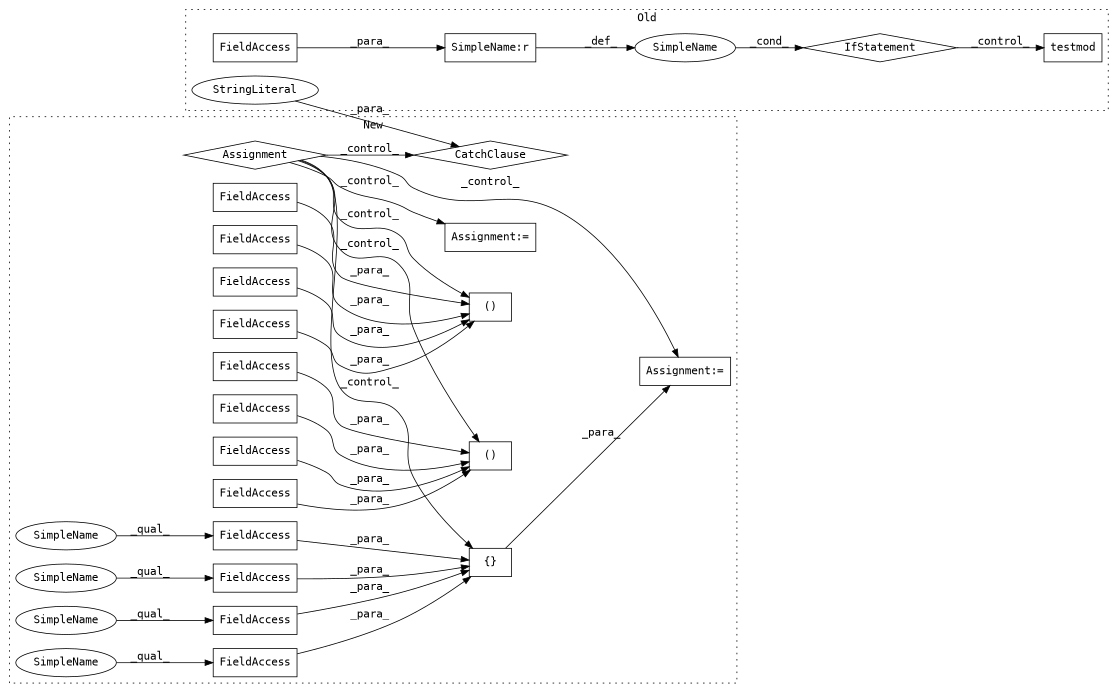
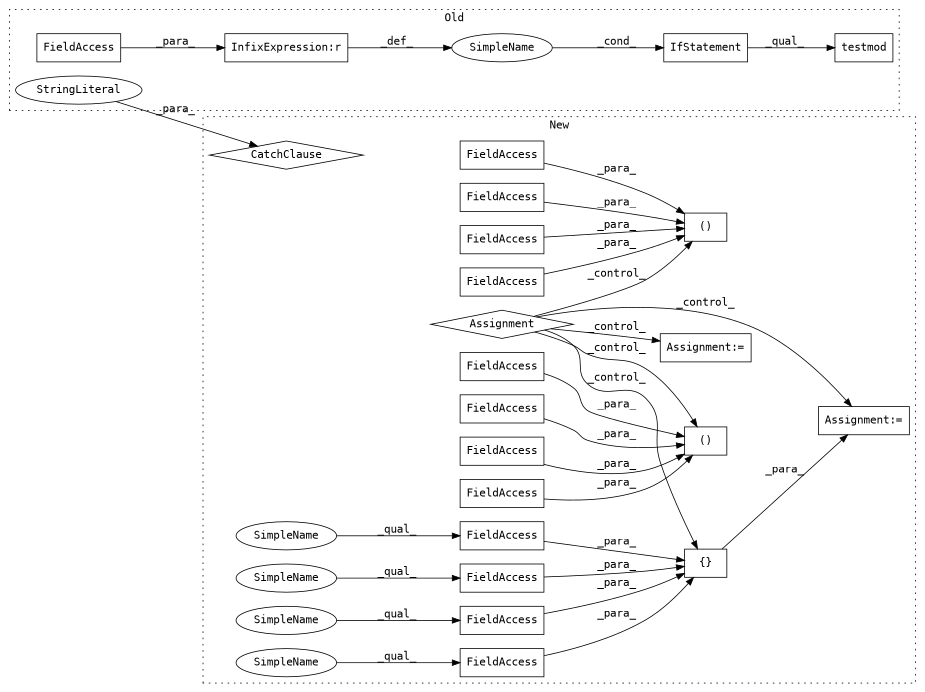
edge "IfStatement" -> "testmod": label "_control_" -> "_qual_"
node "SimpleName:r": label "SimpleName:r" -> "InfixExpression:r"
node "IfStatement": shape diamond -> box
edge "Assignment" -> "CatchClause": removed, label "_control_"
